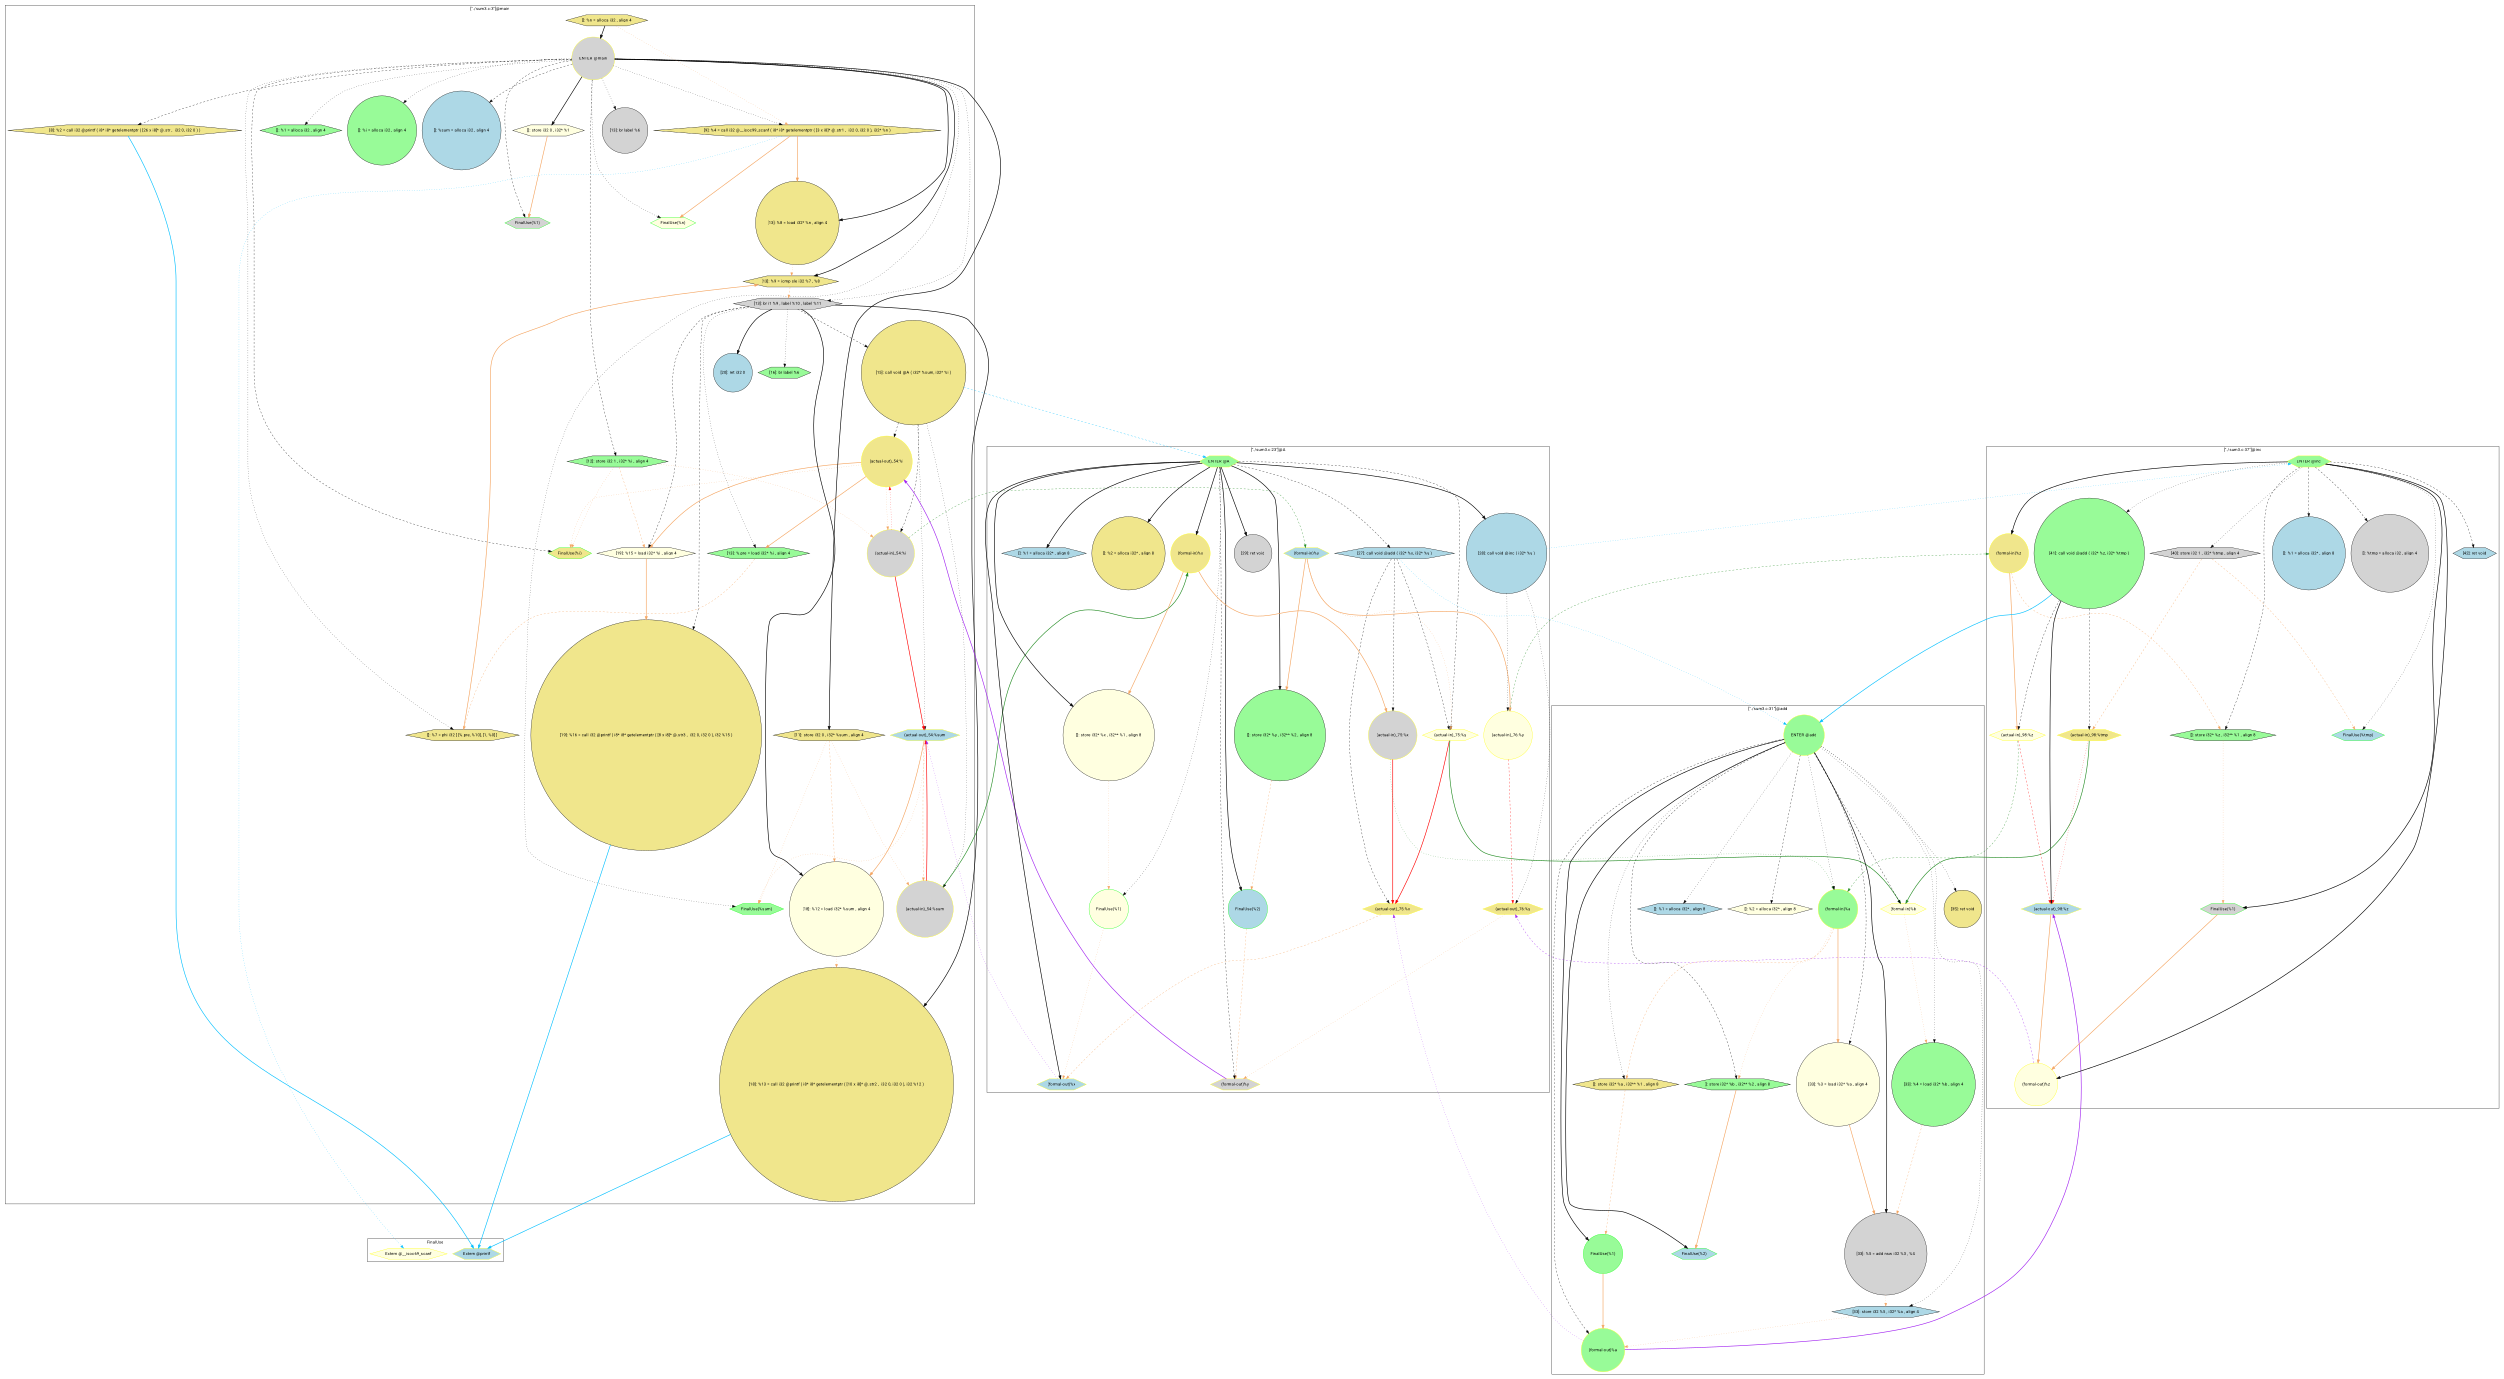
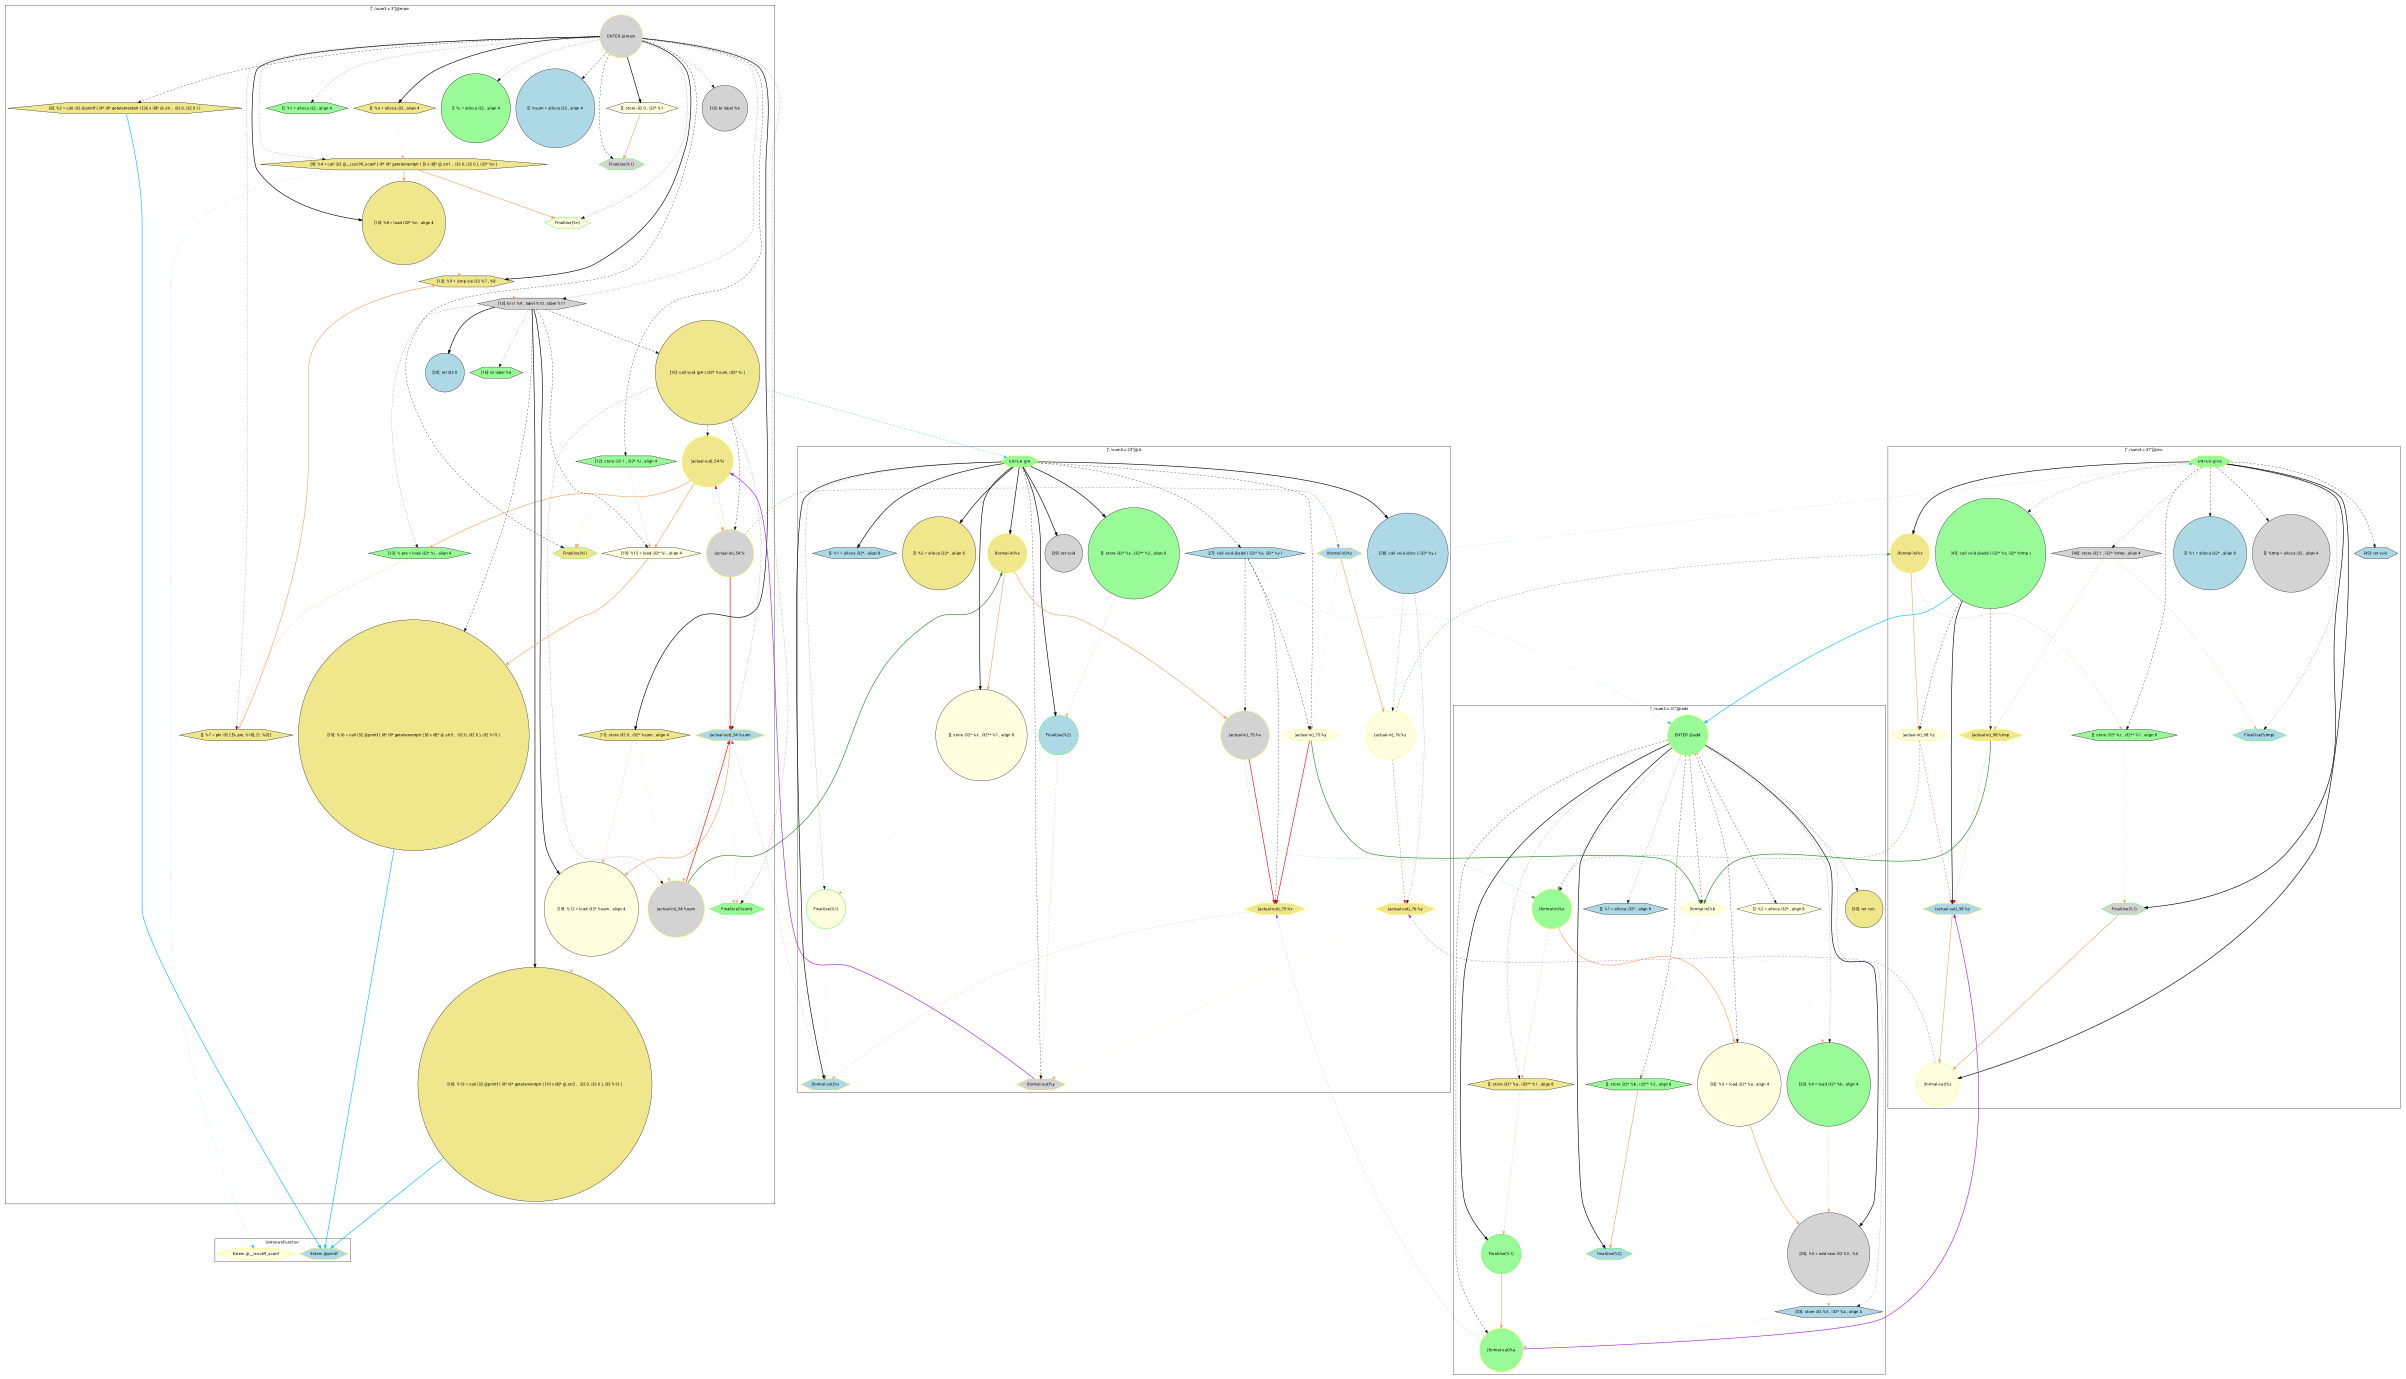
edge "[]: %n = alloca i32 , align 4" -> "ENTER @main": reversed
edge "(formal-in)%y" -> "[]: store i32* %y , i32** %2 , align 8": removed
edge "(formal-in)%a" -> "[]: store i32* %b , i32** %2 , align 8": now "(formal-in)%b" -> "[]: store i32* %b , i32** %2 , align 8"
cluster "FinalUse": label "FinalUse" -> "UnknownFunction"
